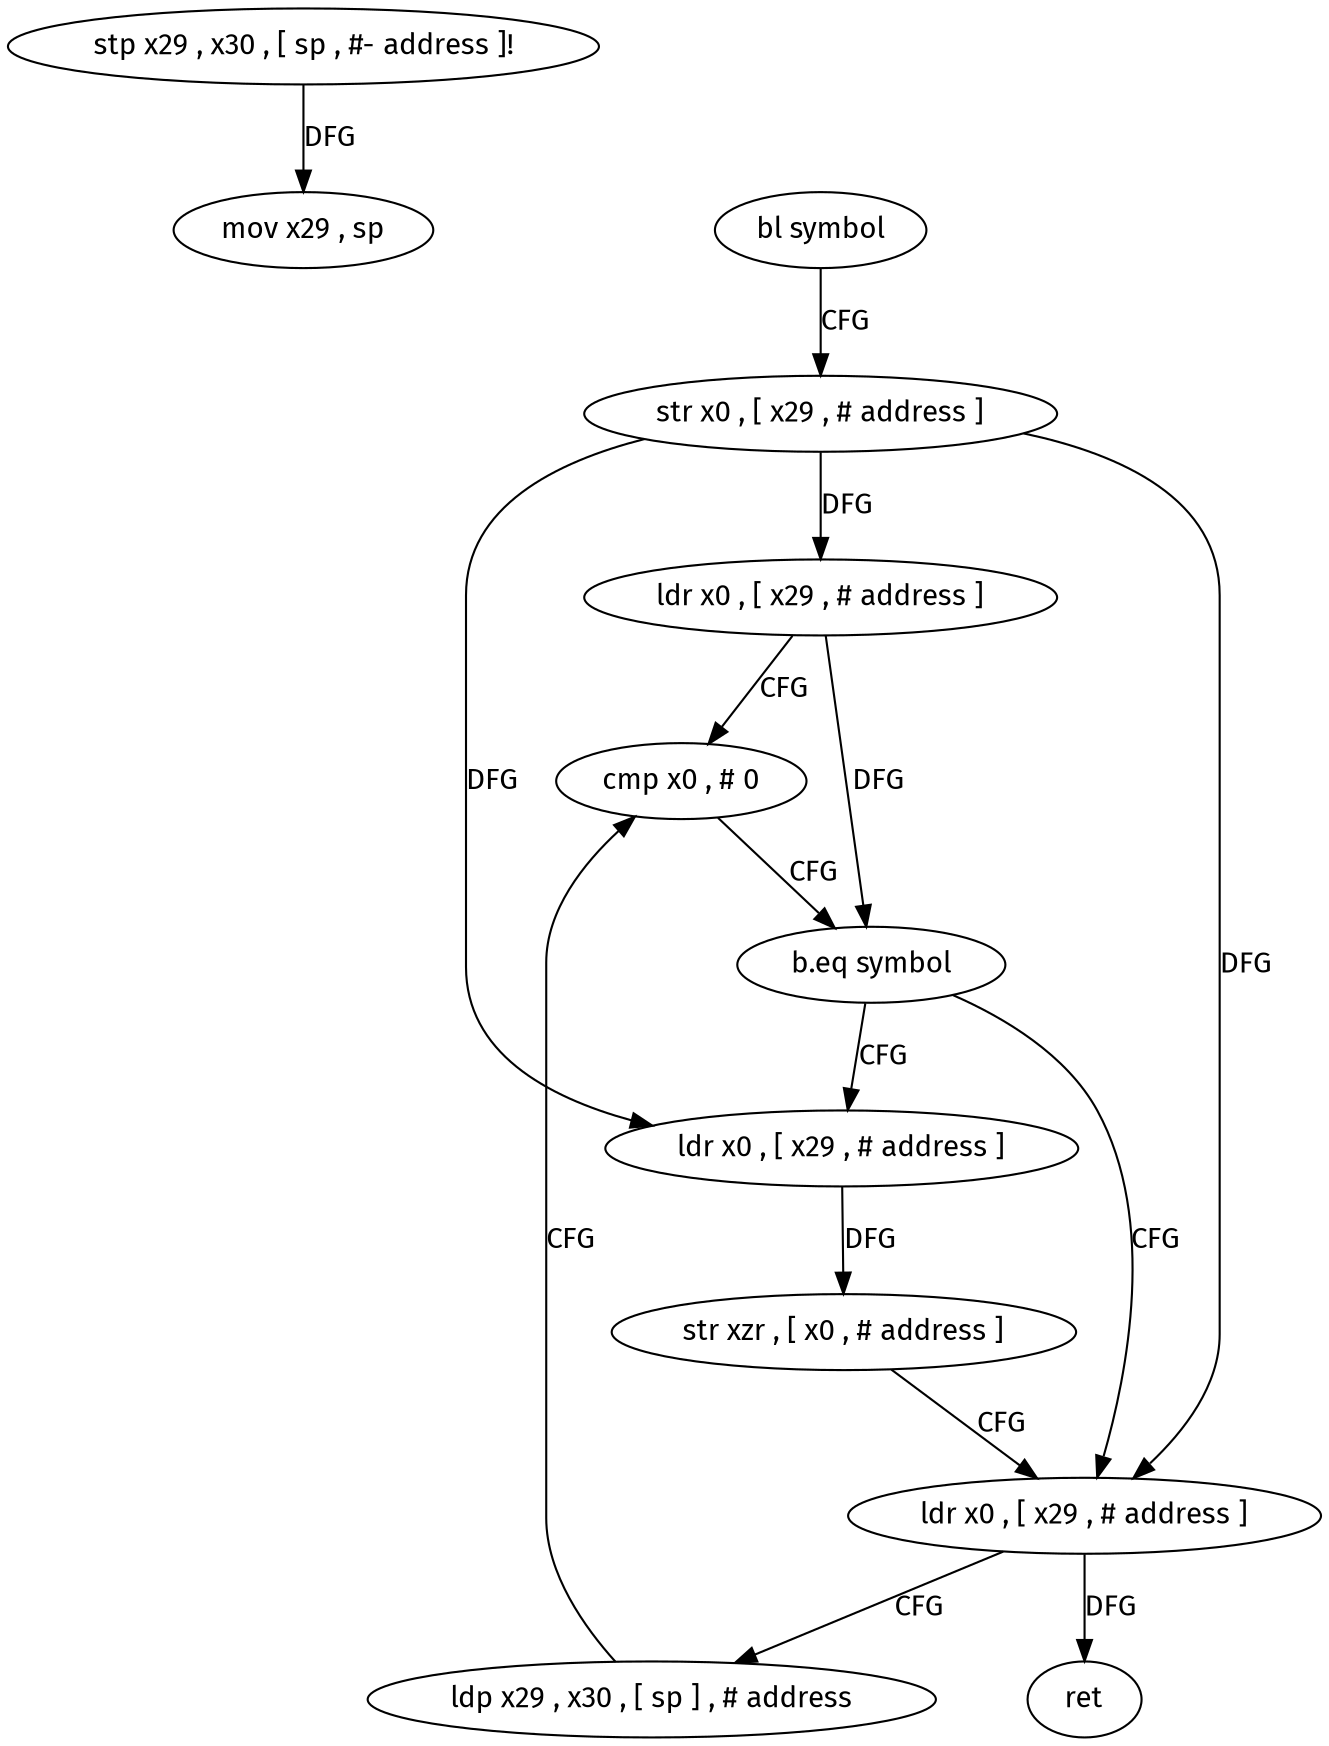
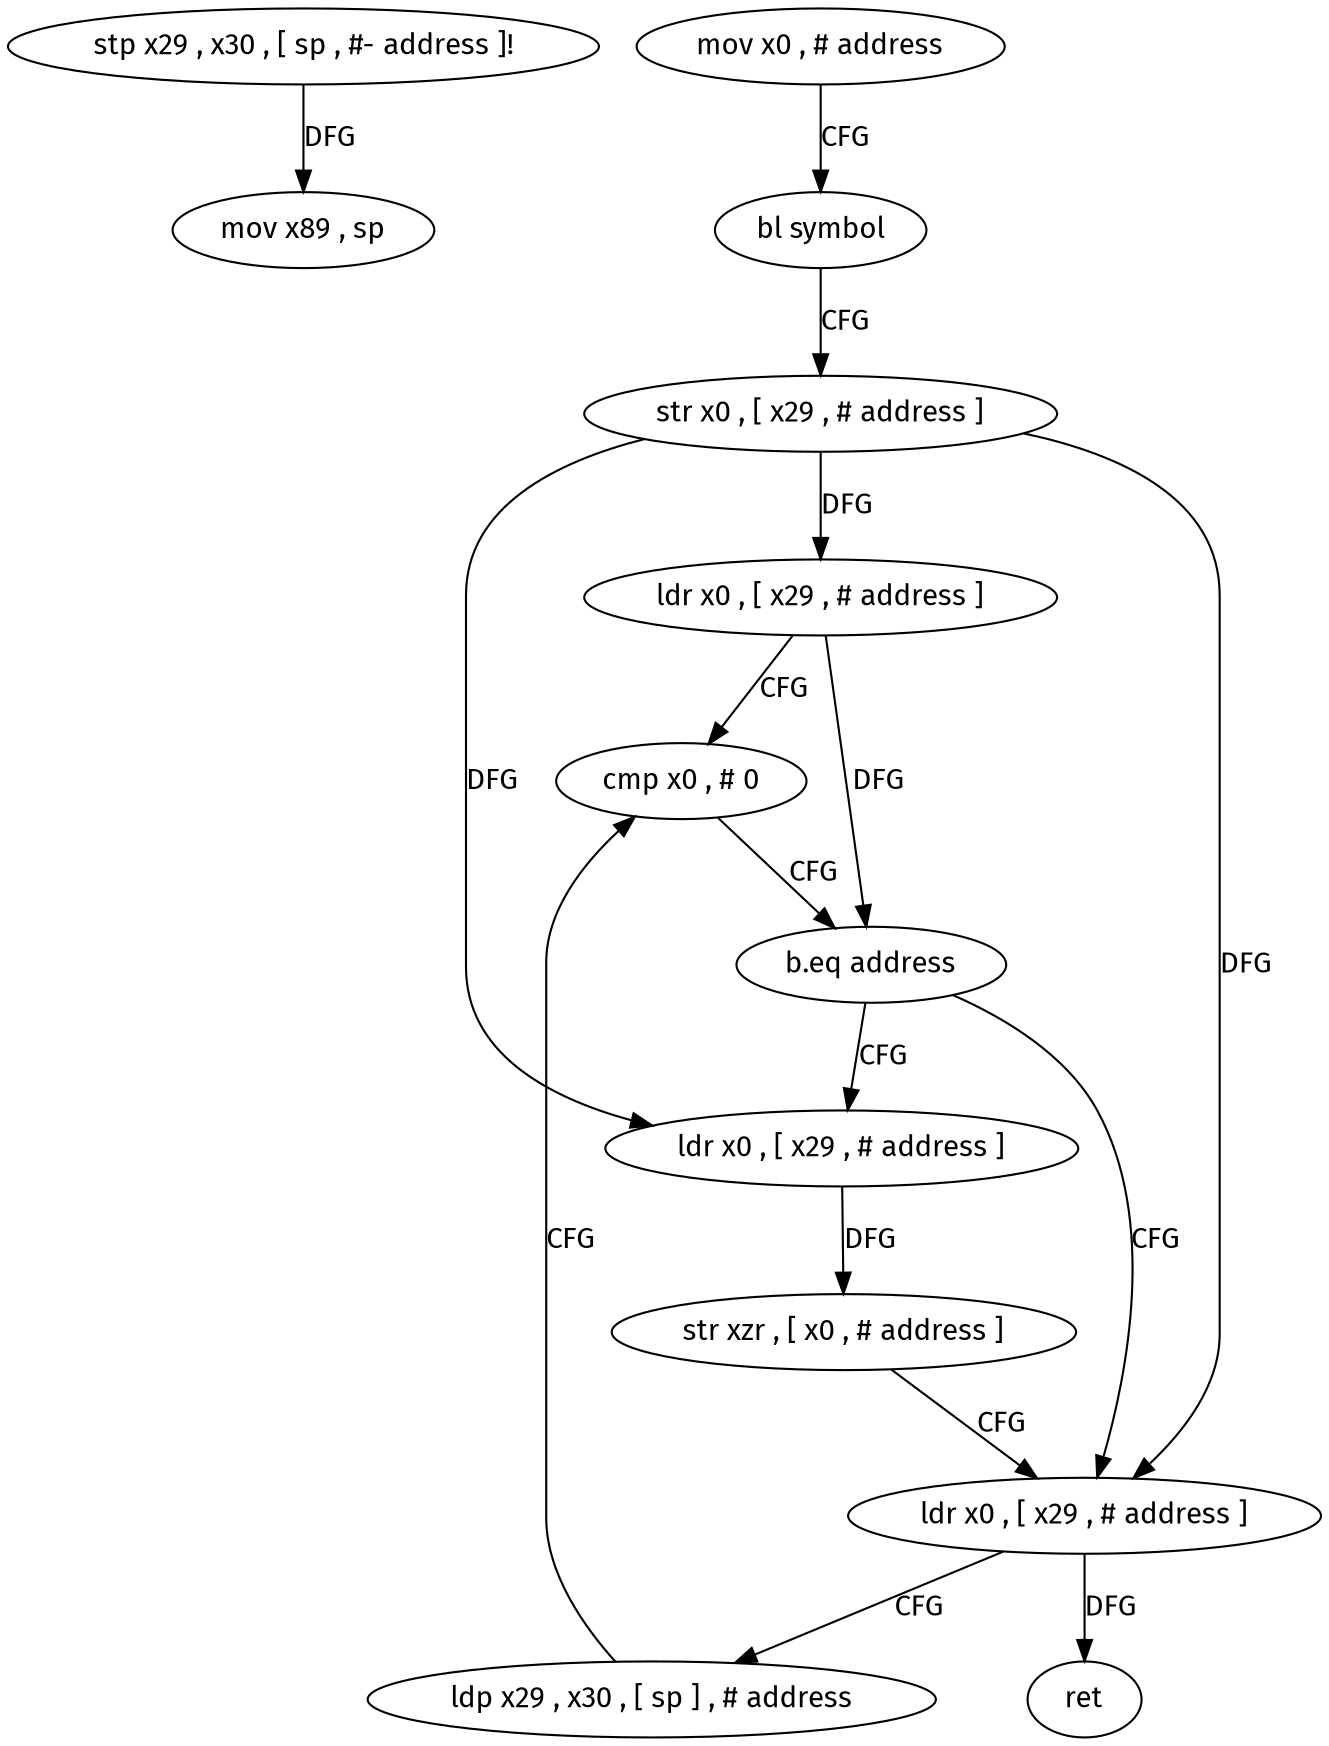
node "mov x0 , # address": added
node "mov x29 , sp": label "mov x29 , sp" -> "mov x89 , sp"
node "b.eq symbol": label "b.eq symbol" -> "b.eq address"
